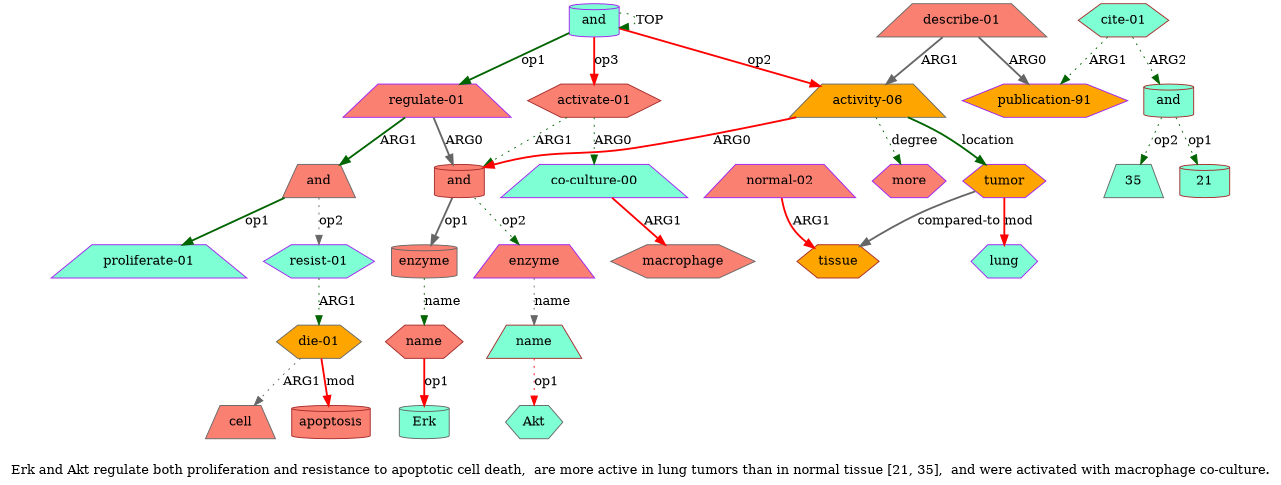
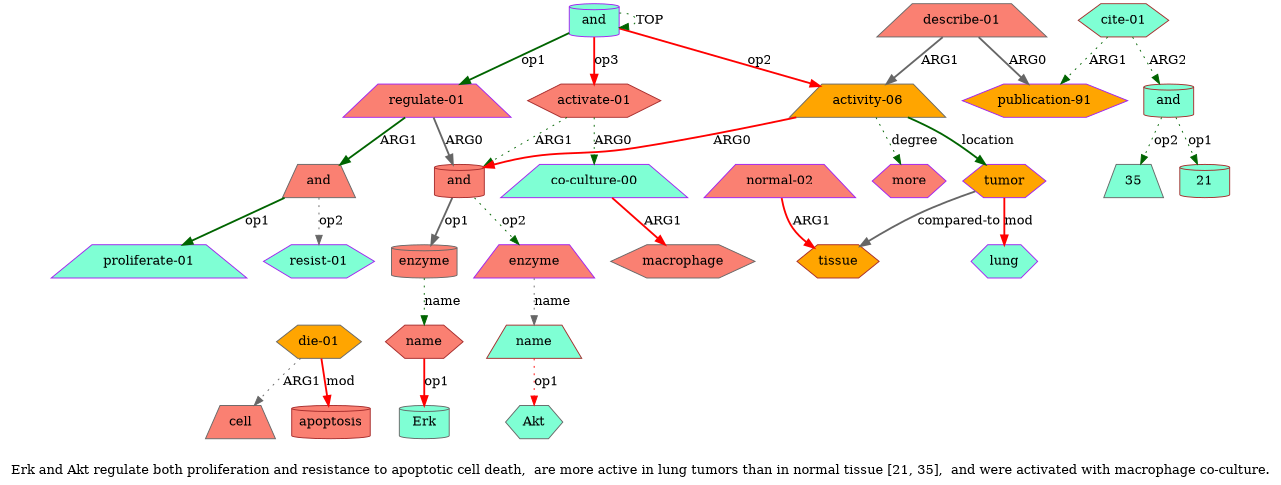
edge "resist-01" -> "die-01": removed, label "ARG1"
